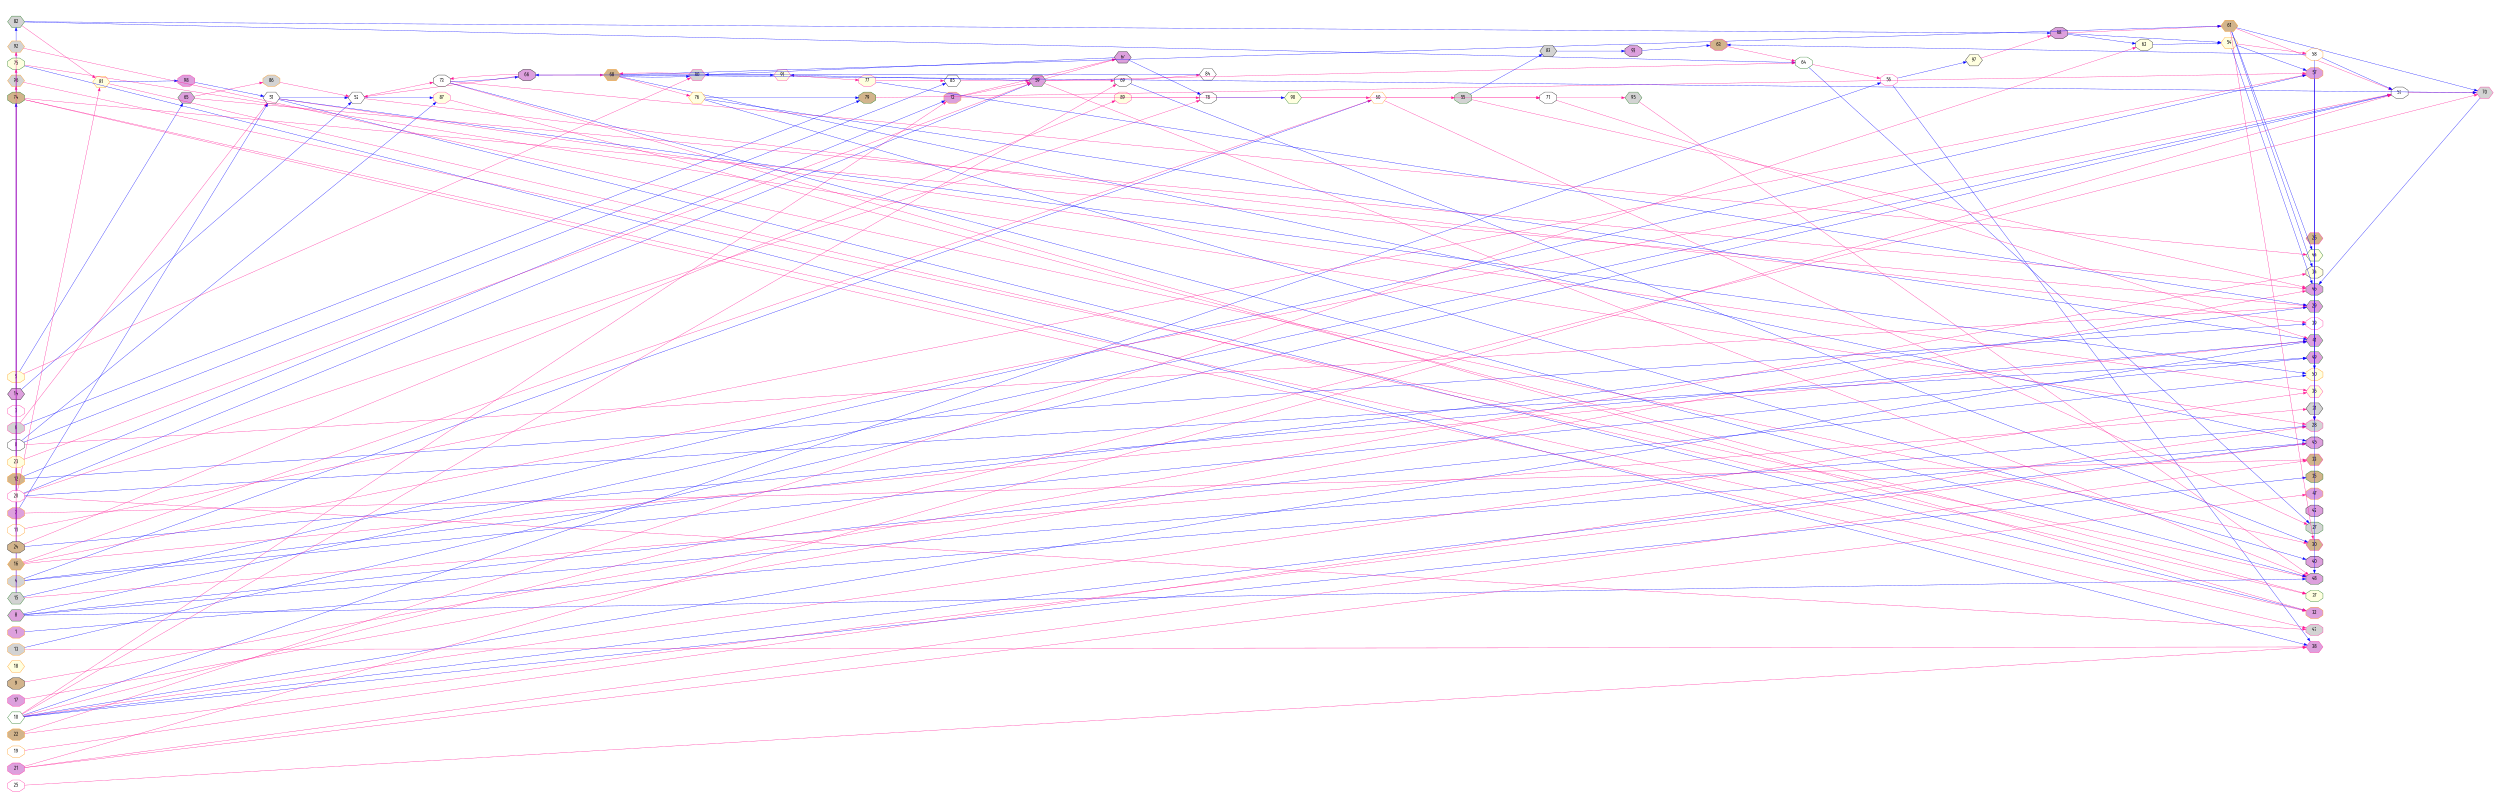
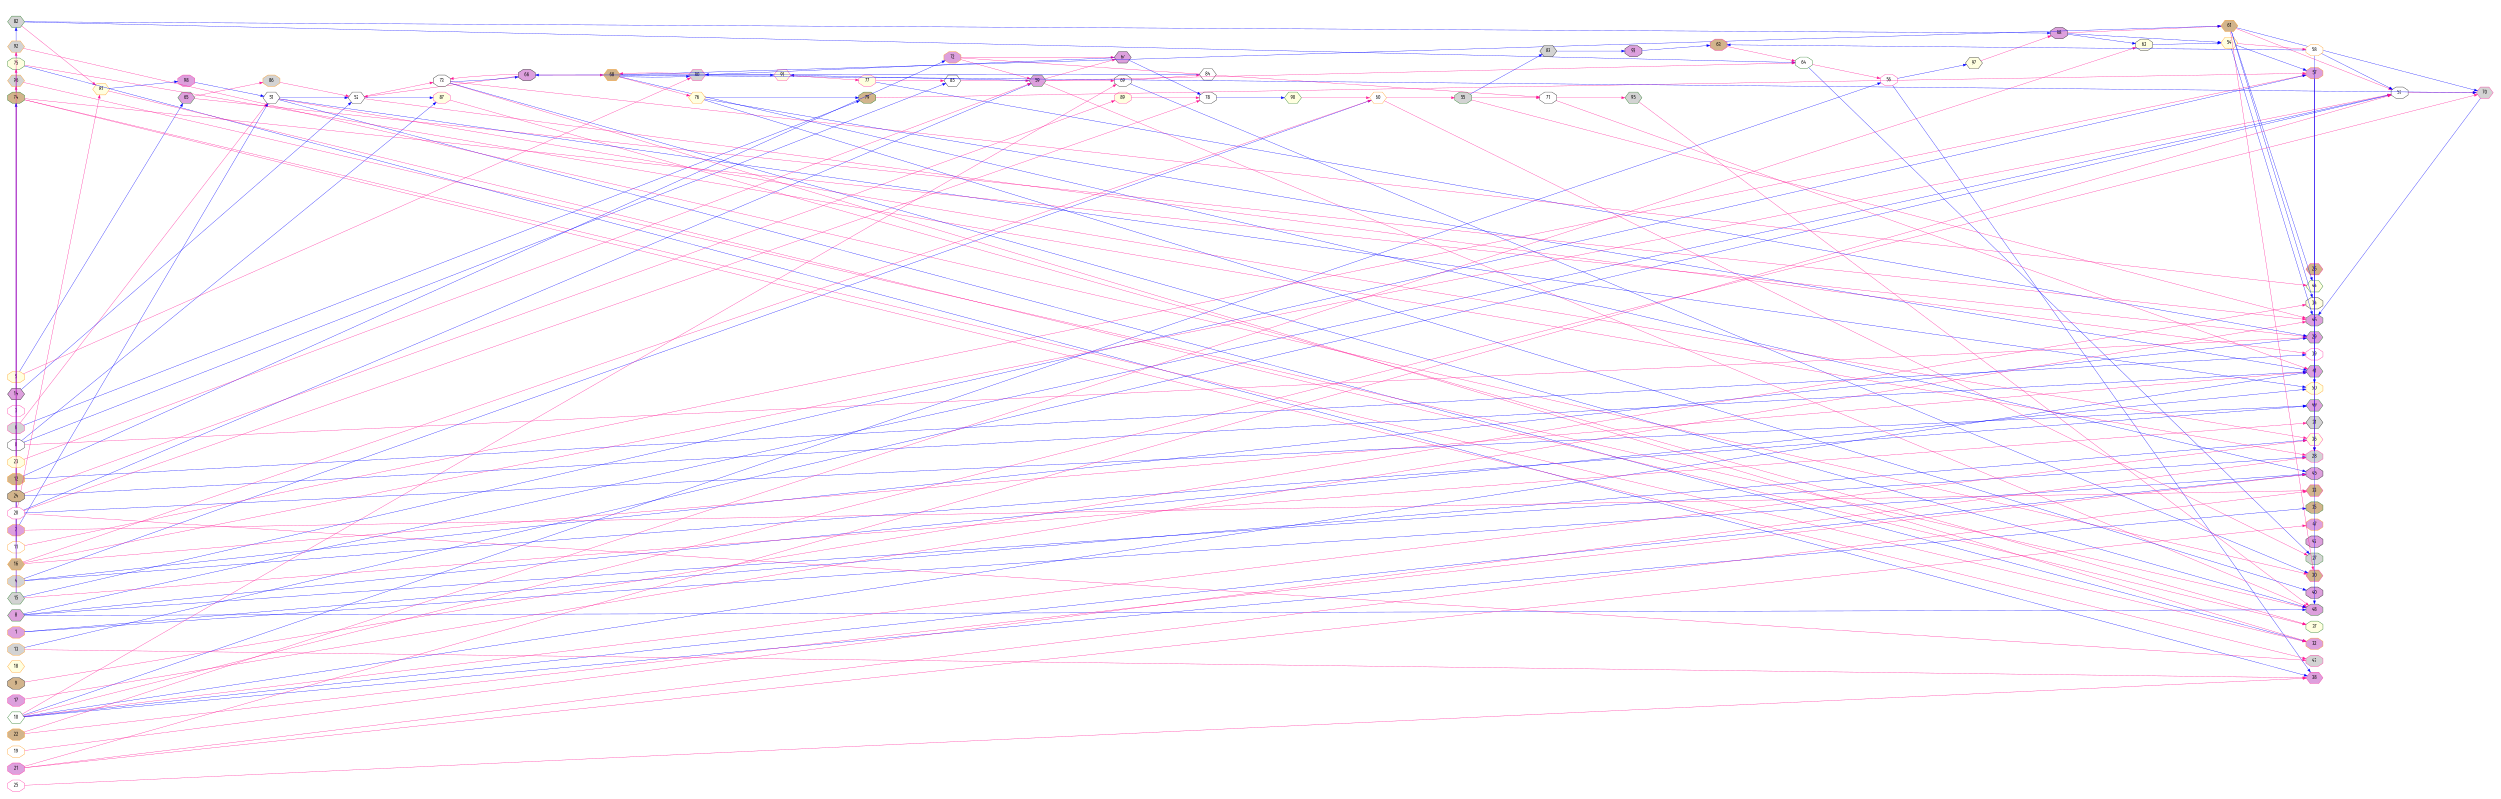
edge "10" -> "72": removed
edge "1" -> "36": added
